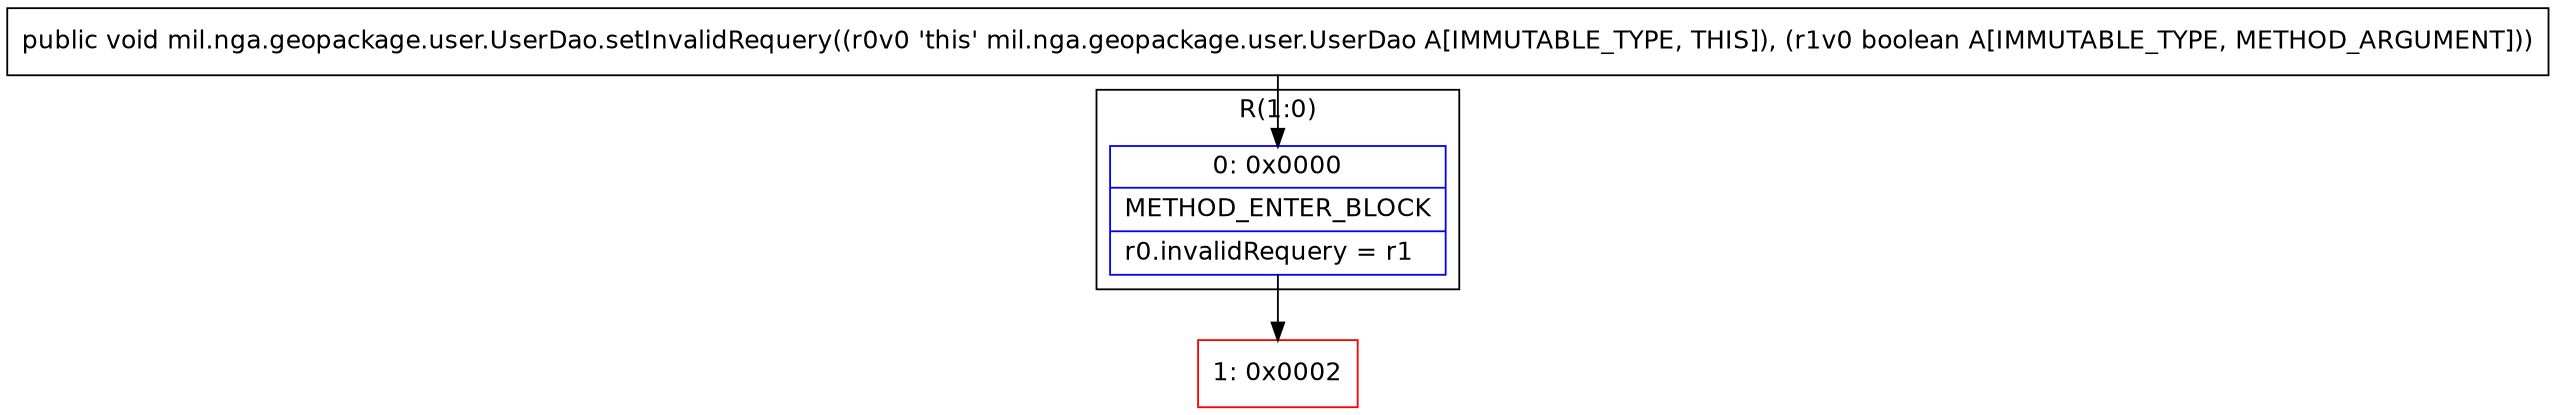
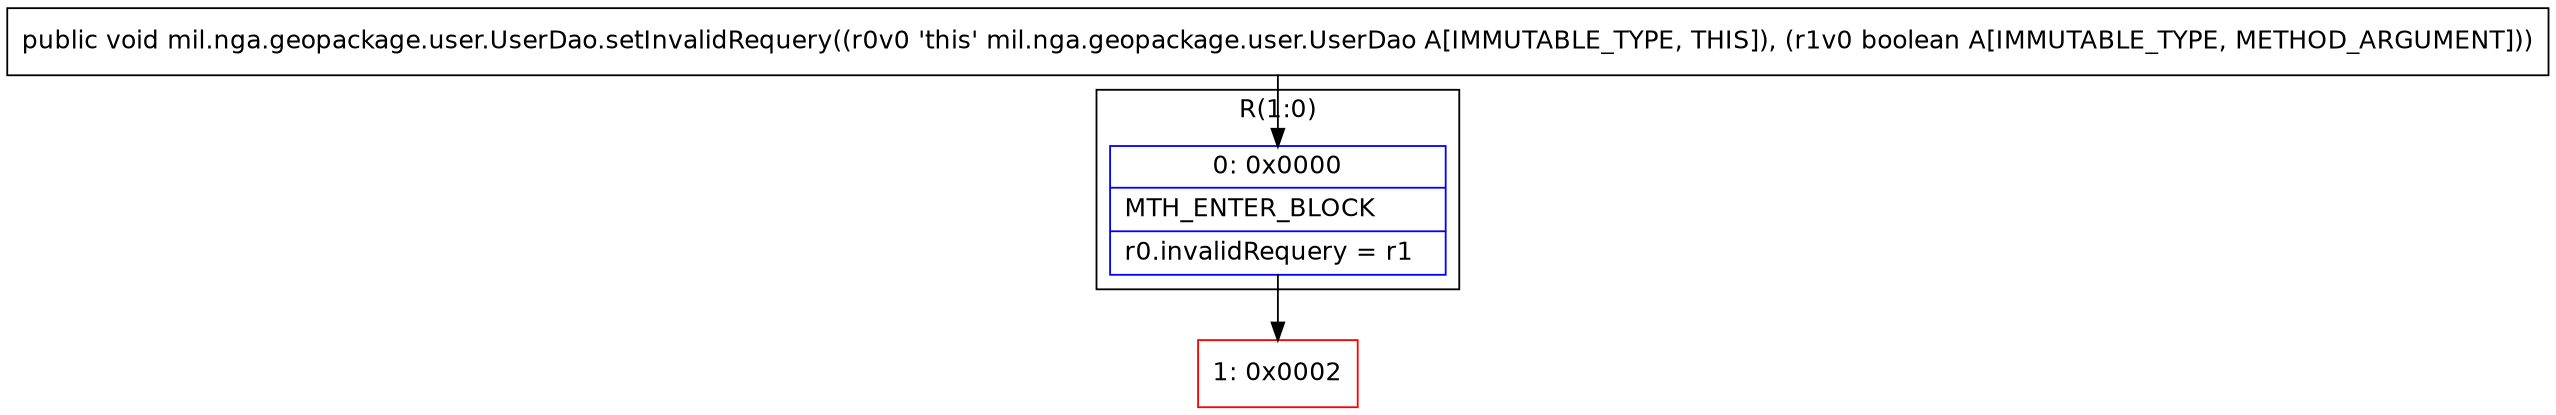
node "0: 0x0000": text "METHOD_ENTER_BLOCK" -> "MTH_ENTER_BLOCK"
